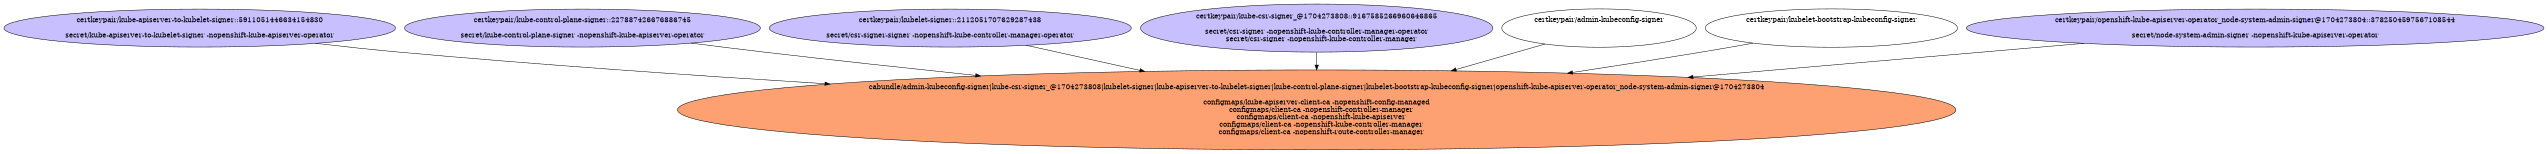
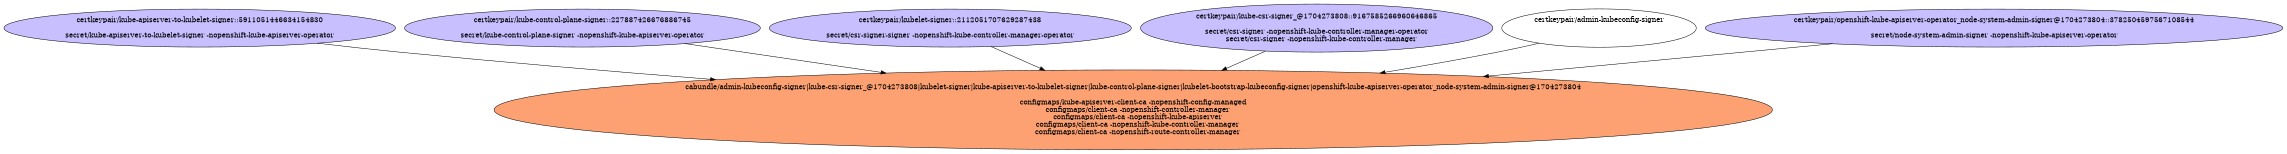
node "certkeypair/kubelet-bootstrap-kubeconfig-signer": removed
